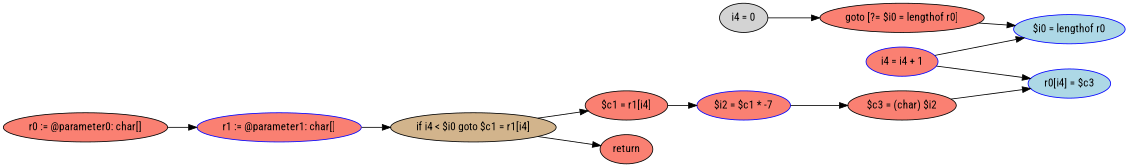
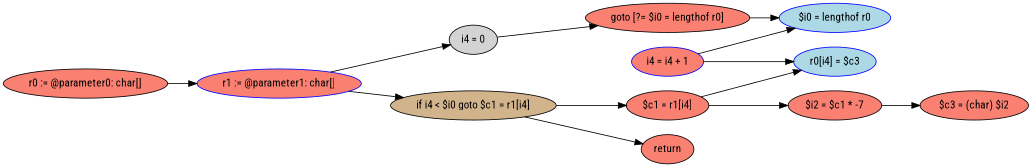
edge "r1 := @parameter1: char[]" -> "i4 = 0": added
edge "$c3 = (char) $i2" -> "r0[i4] = $c3": now "$c1 = r1[i4]" -> "r0[i4] = $c3"
node "$i2 = $c1 * -7": color blue -> black
